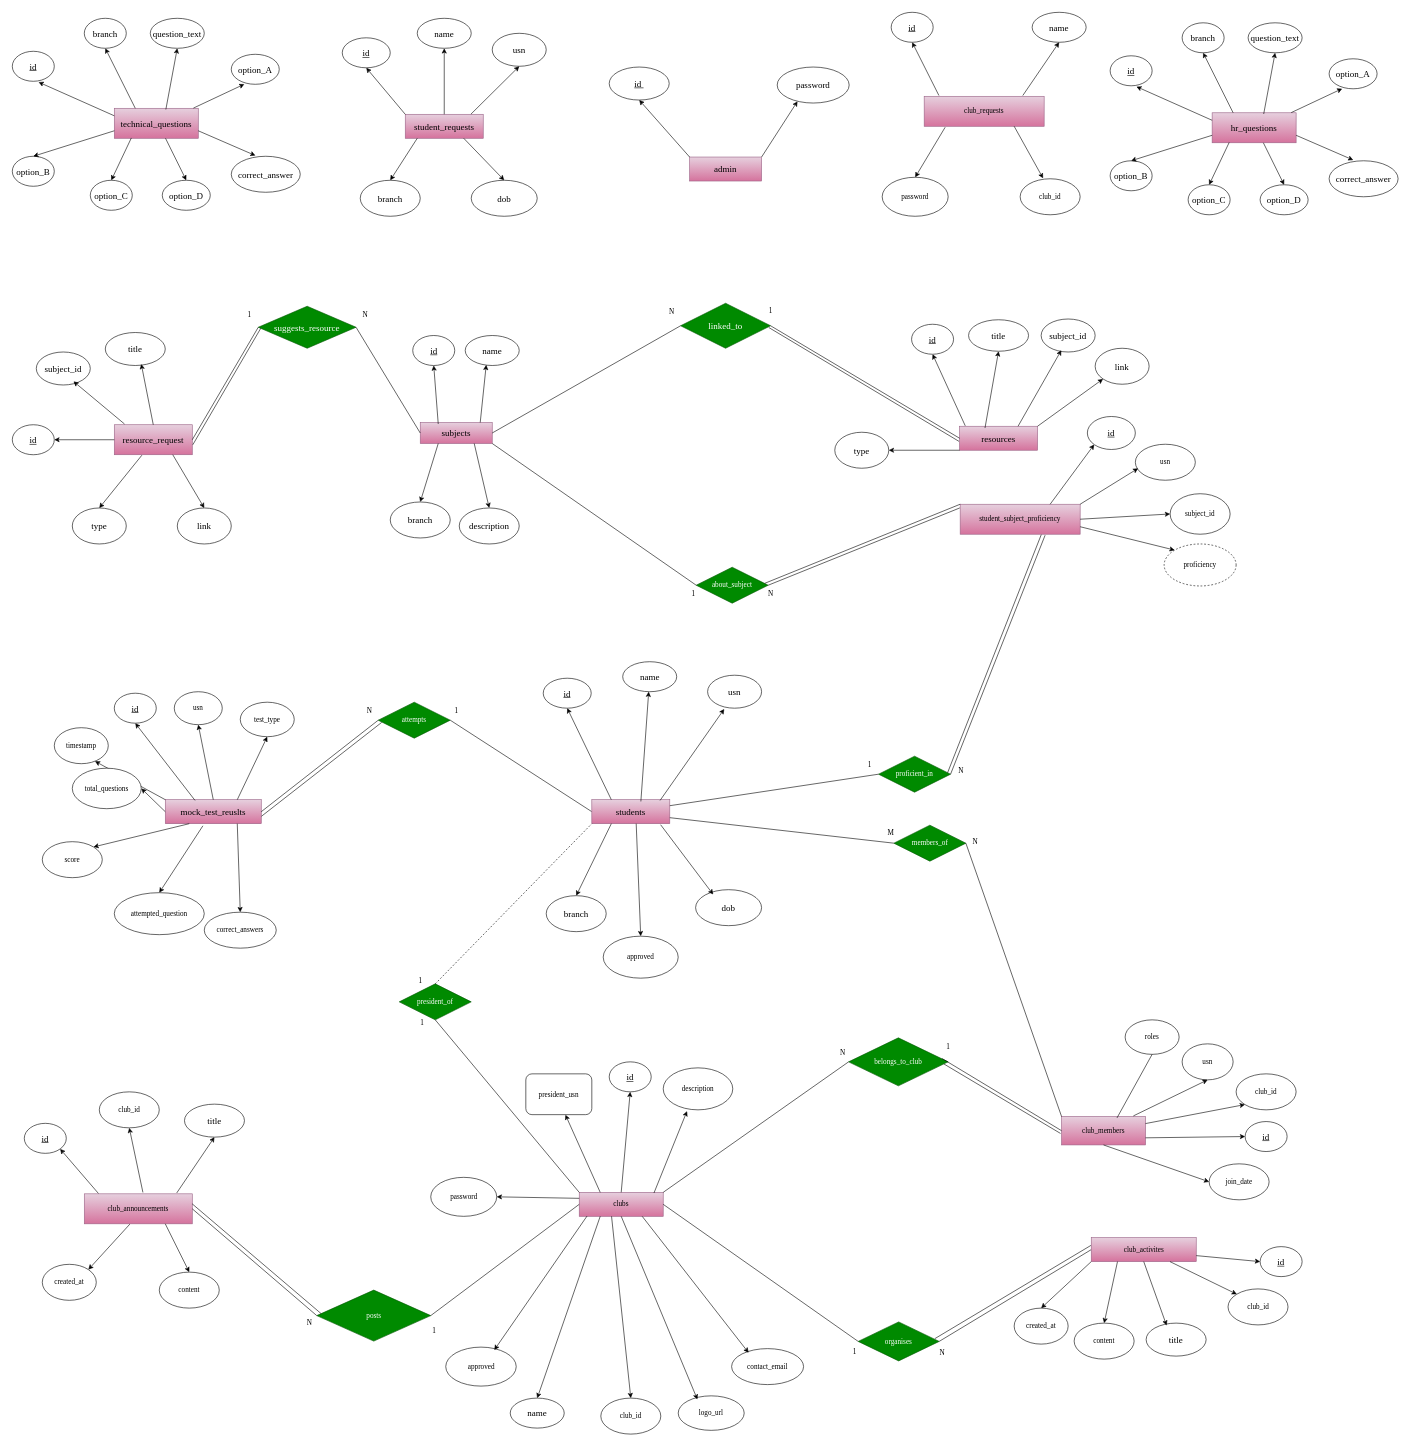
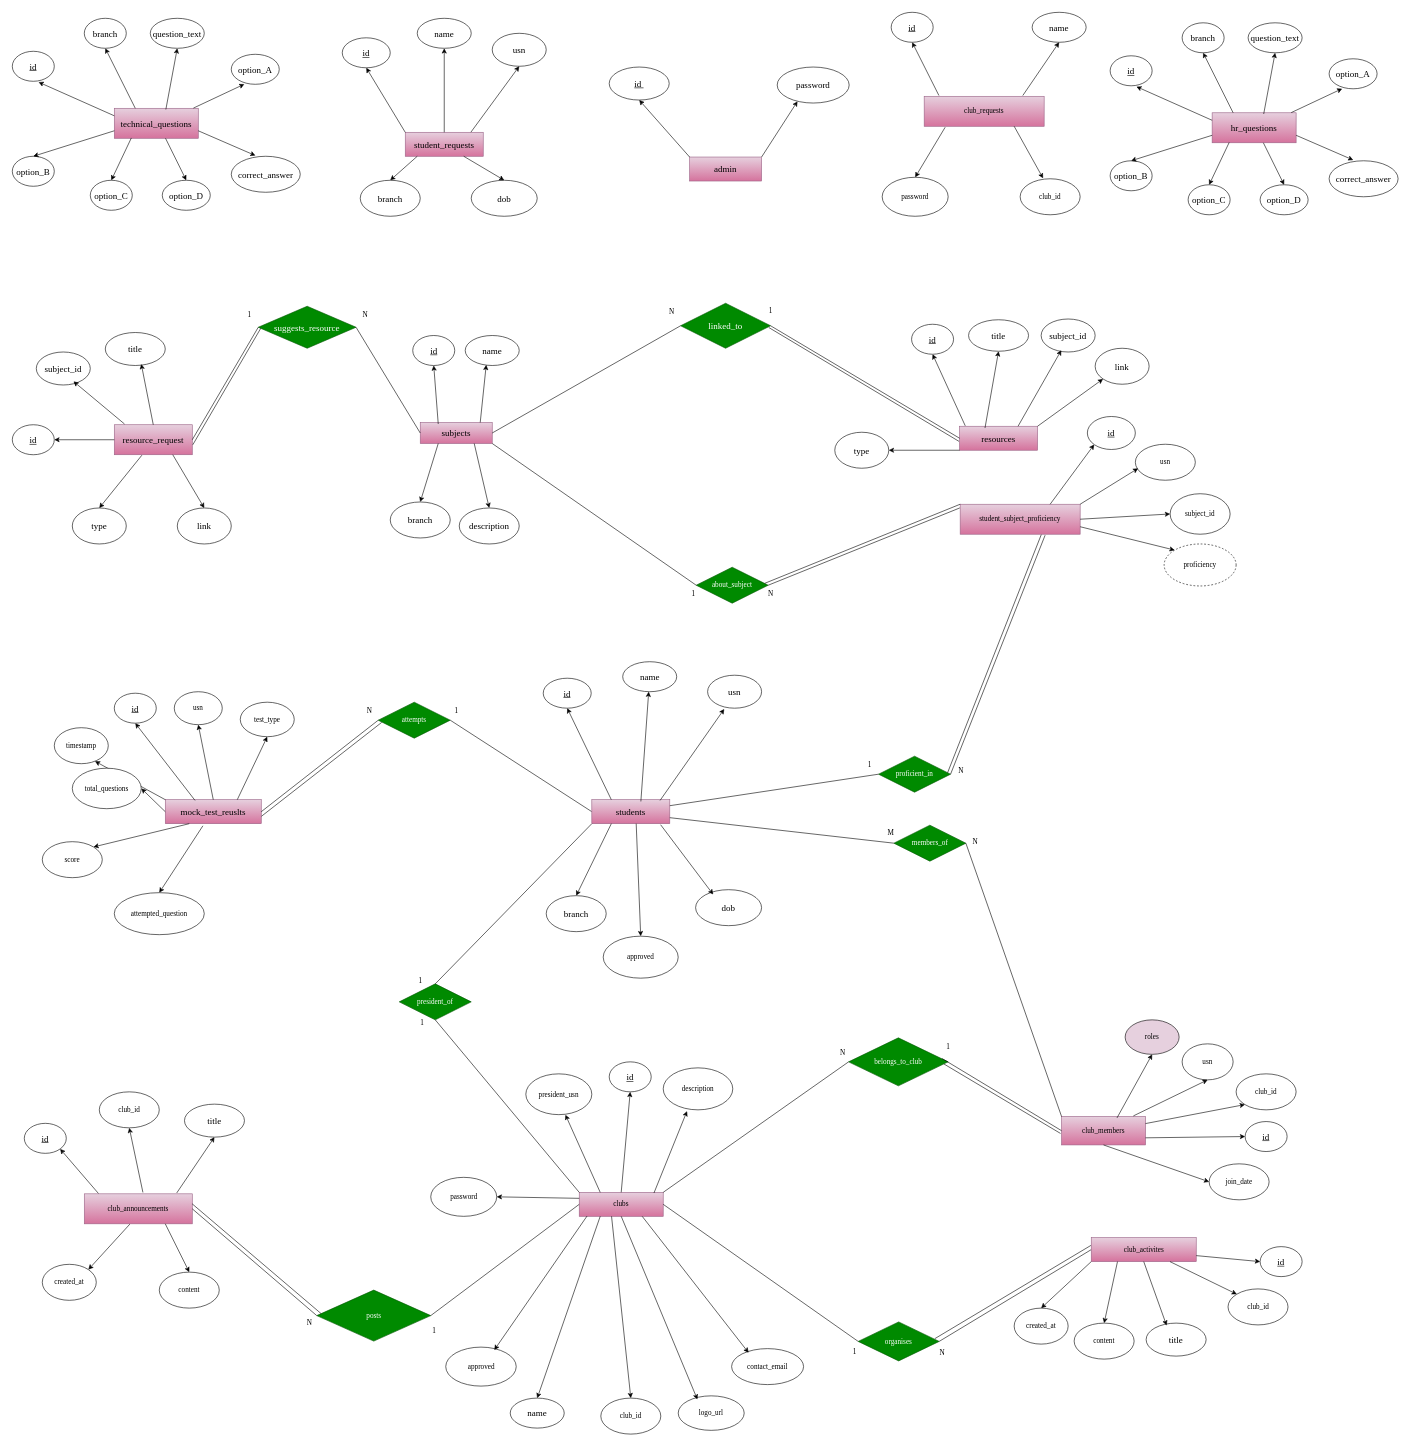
node "student_requests": moved (444, 126) -> (444, 144)
edge "mock_test_reuslts" -> "correct_answers": removed
node "correct_answers": removed
edge "students" -- "president_of": style dashed -> solid
node "roles": fillcolor #ffffff -> #e6d0de
edge "roles" -- "club_members": arrowhead none -> classic
node "president_usn": shape rounded rectangle -> ellipse
